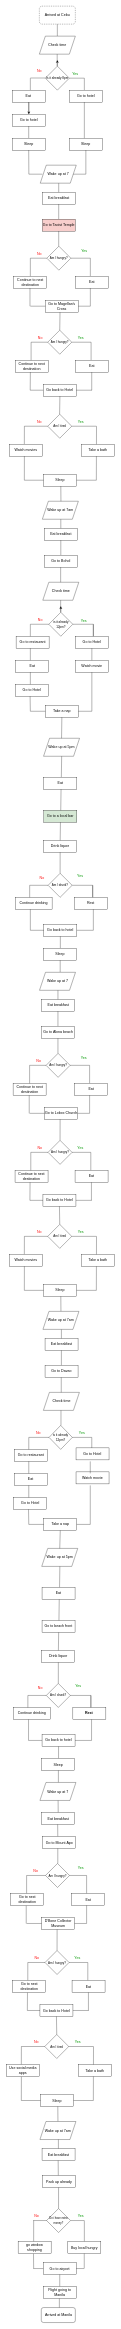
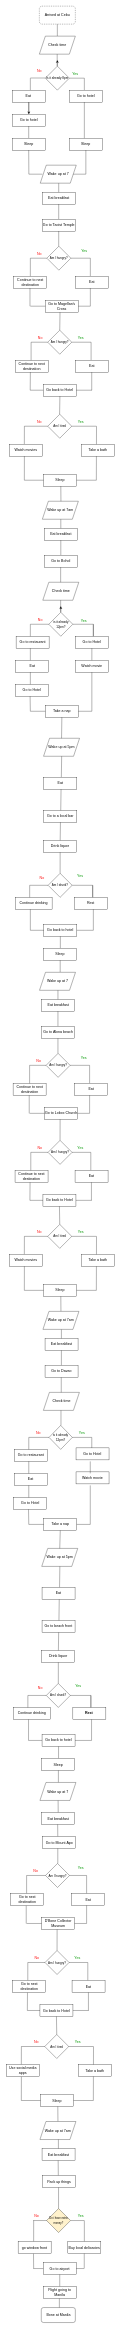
node "Go to Taoist Temple": fillcolor #f8cecc -> #ffffff
node "Go to a local bar": fillcolor #d5e8d4 -> #ffffff
node "Pack up already": label "Pack up already" -> "Pack up things"
node "Do i have extra money?": fillcolor #ffffff -> #fff2cc
node "go window shopping": label "go window shopping" -> "go window front"
node "Buy local hungry": label "Buy local hungry" -> "Buy local delicacies"
node "Arrived at Manila": label "Arrived at Manila" -> "Bone at Manila"
